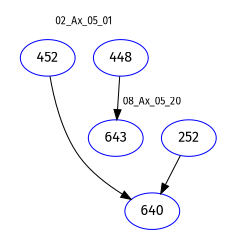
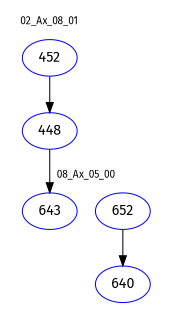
cluster "02_Ax_05_01": label "02_Ax_05_01" -> "02_Ax_08_01"
cluster "08_Ax_05_20": label "08_Ax_05_20" -> "08_Ax_05_00"
node "252": label "252" -> "652"
edge "452" -> "640": now "452" -> "448"
